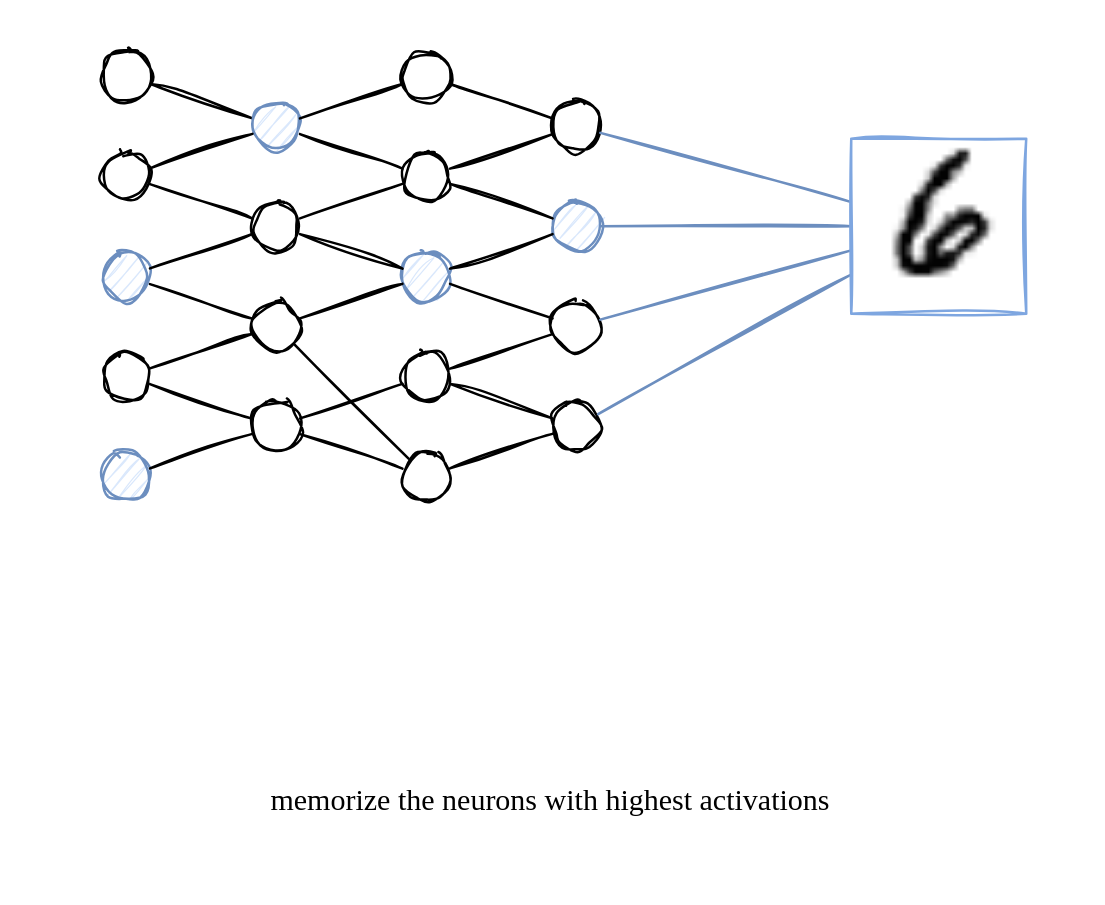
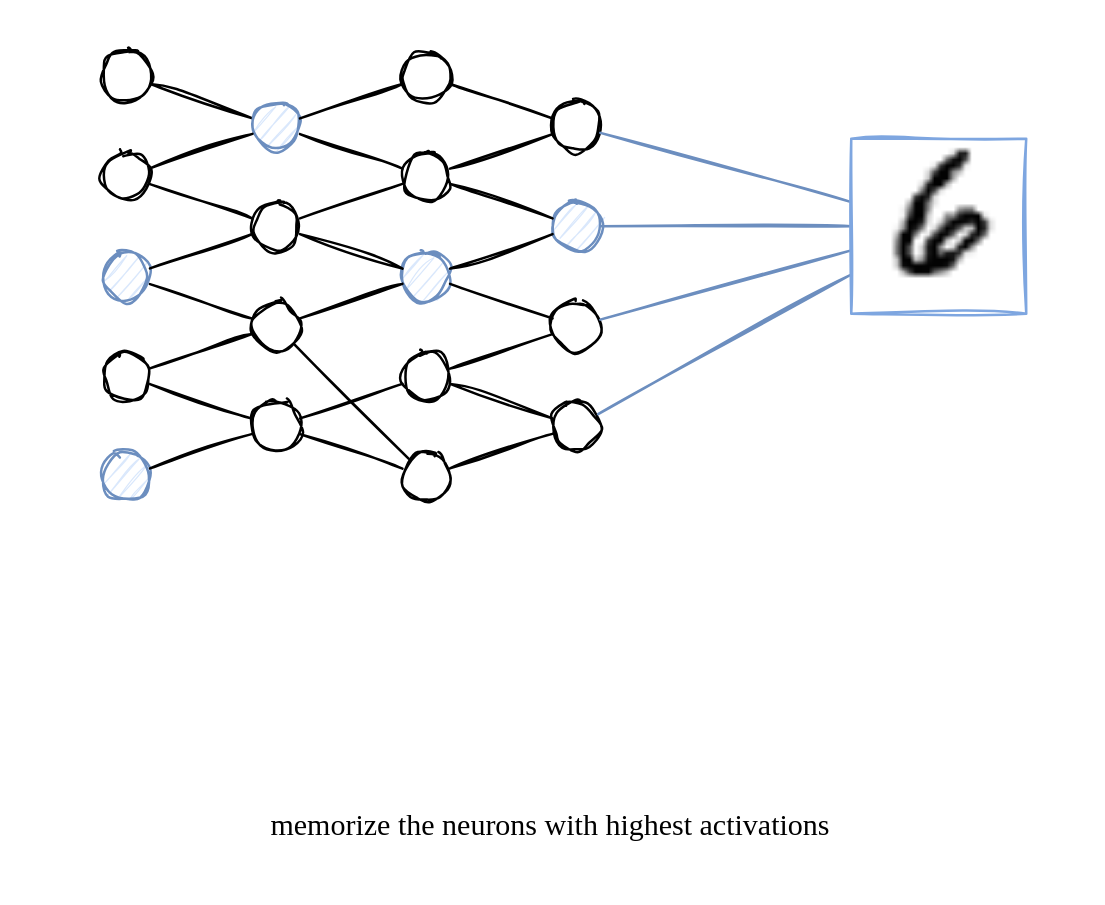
node "memorize the neurons with highest activations": moved (551, 801) -> (551, 826)
